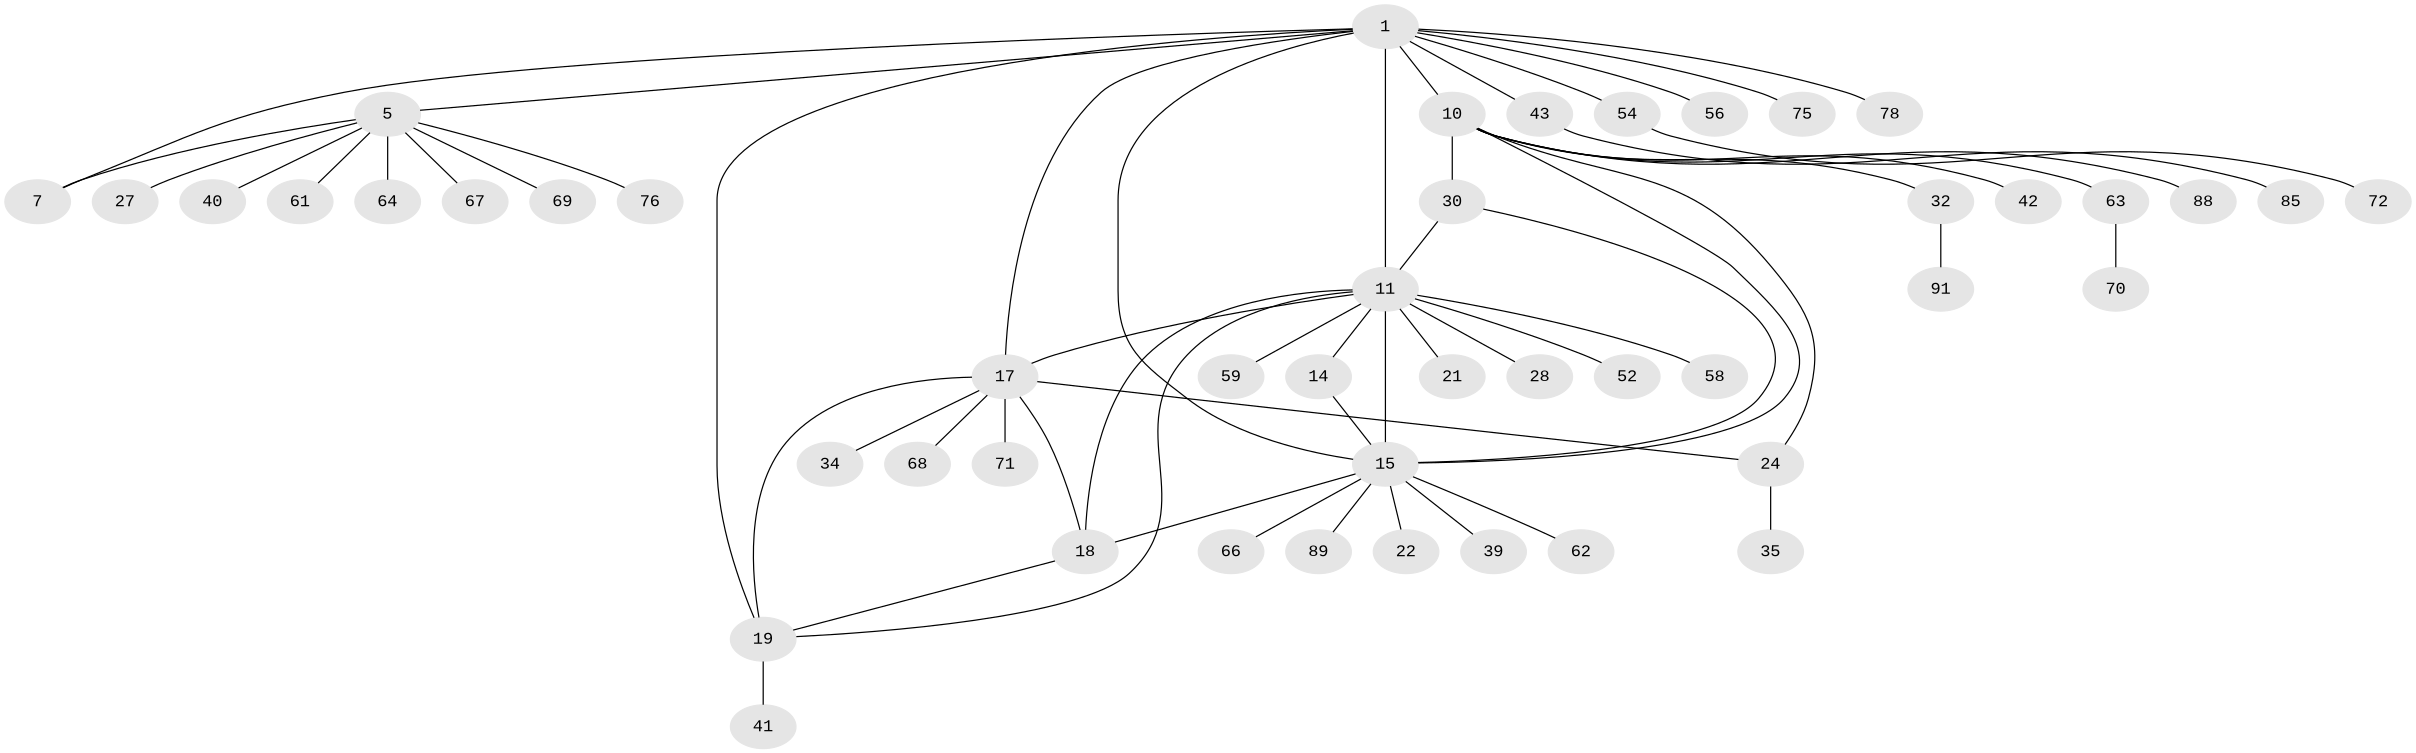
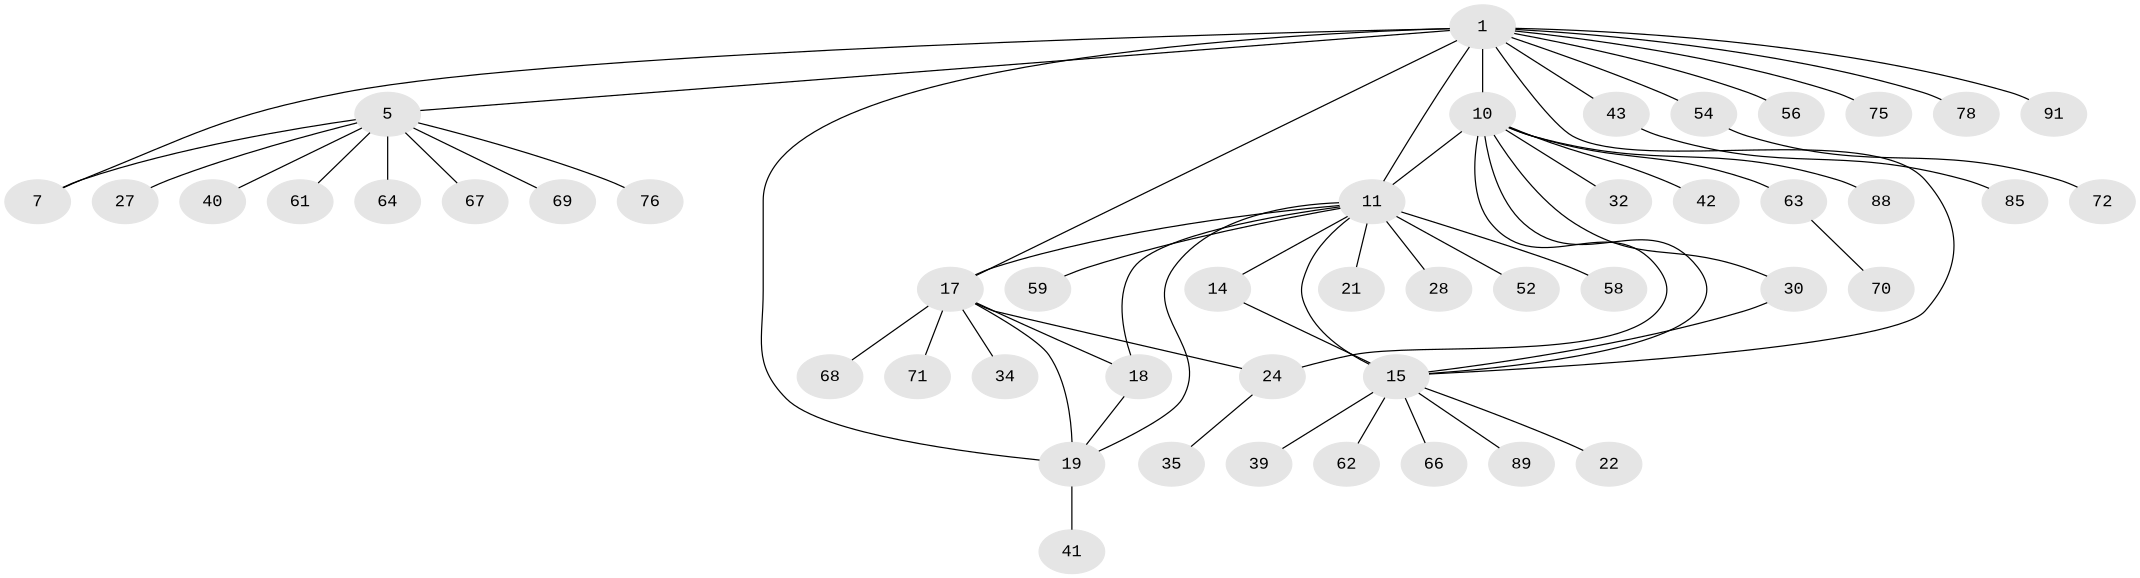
edge "30" -- "11": now "10" -- "11"
edge "32" -- "91": now "1" -- "91"
edge "15" -- "18": removed
